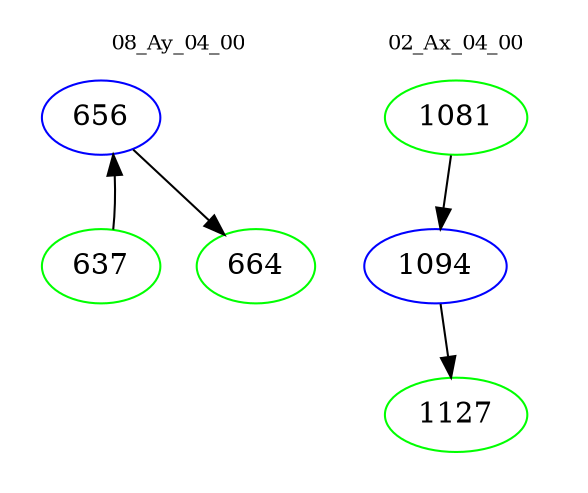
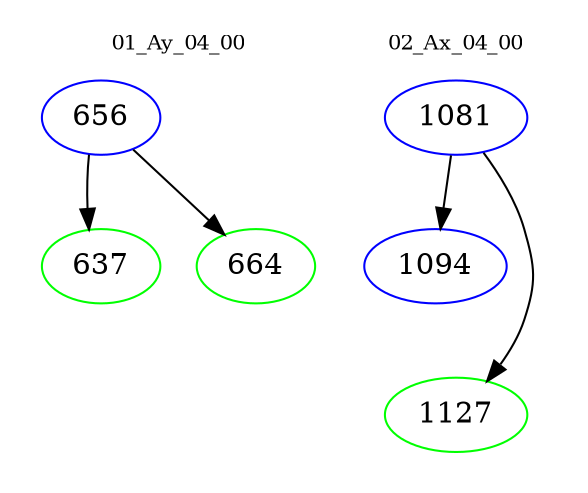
cluster "08_Ay_04_00": label "08_Ay_04_00" -> "01_Ay_04_00"
node "1081": color green -> blue
edge "637" -> "656": reversed
edge "1094" -> "1127": now "1081" -> "1127"
